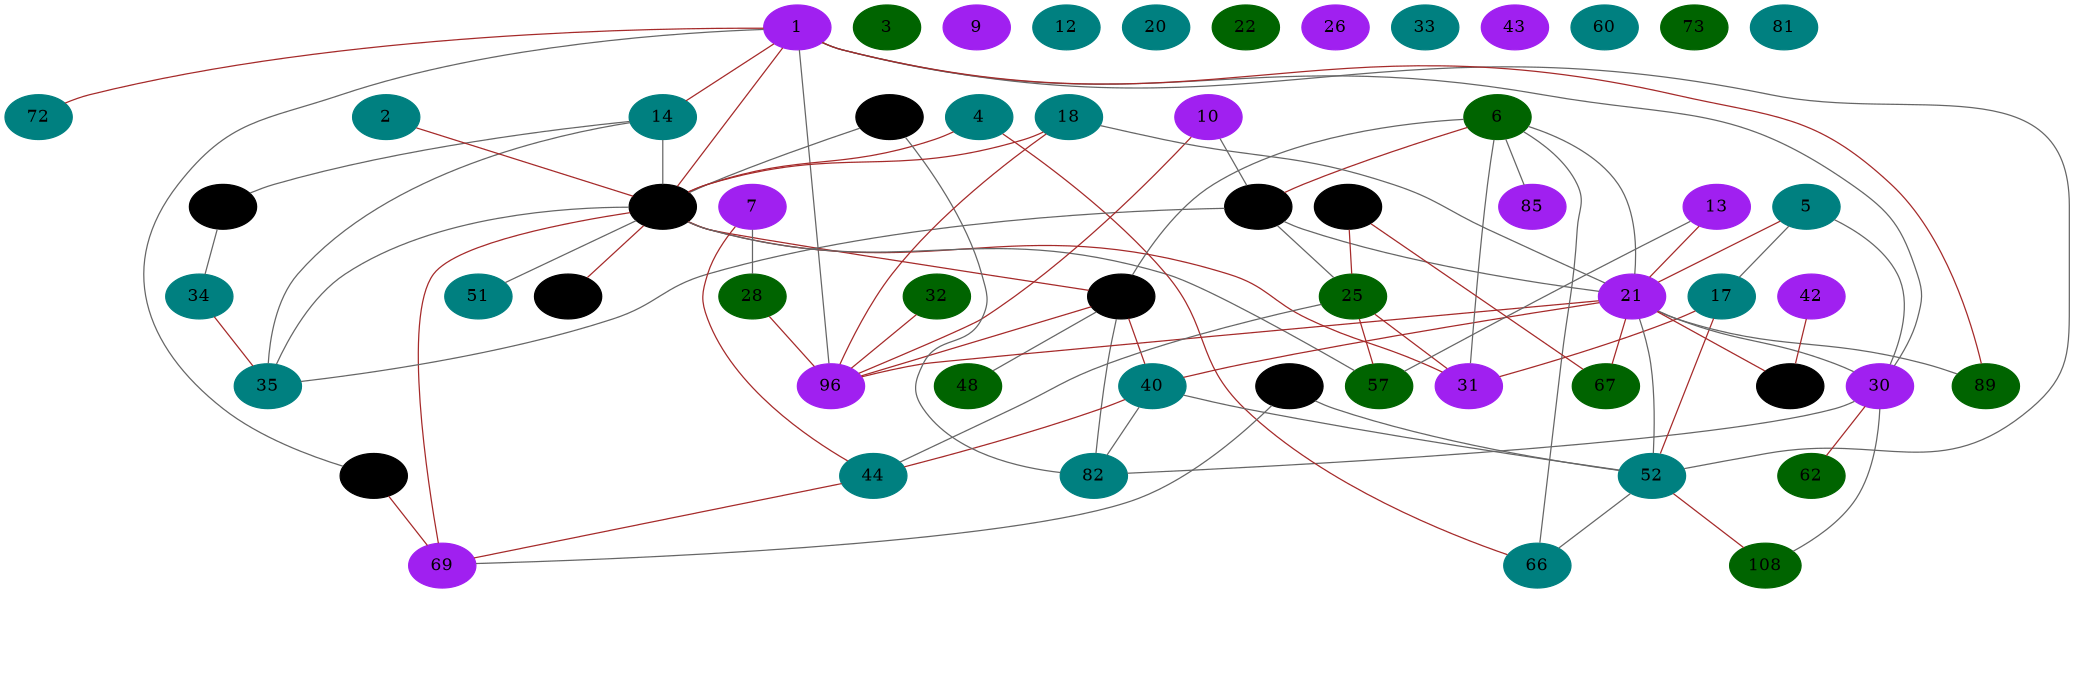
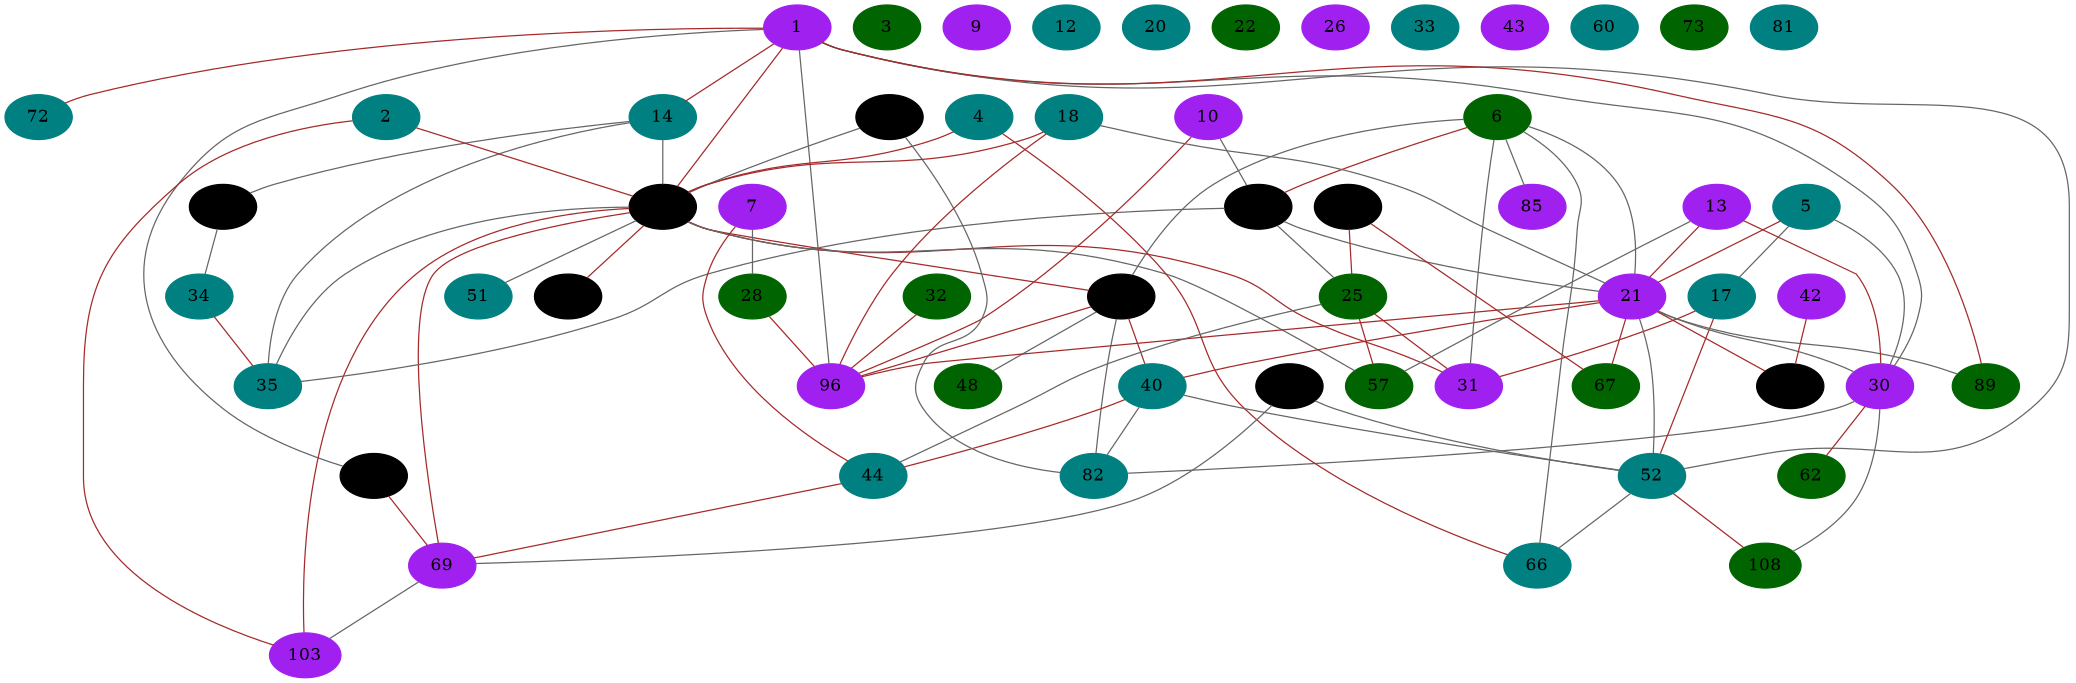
edge "13" -- "30": added
node "103": added
